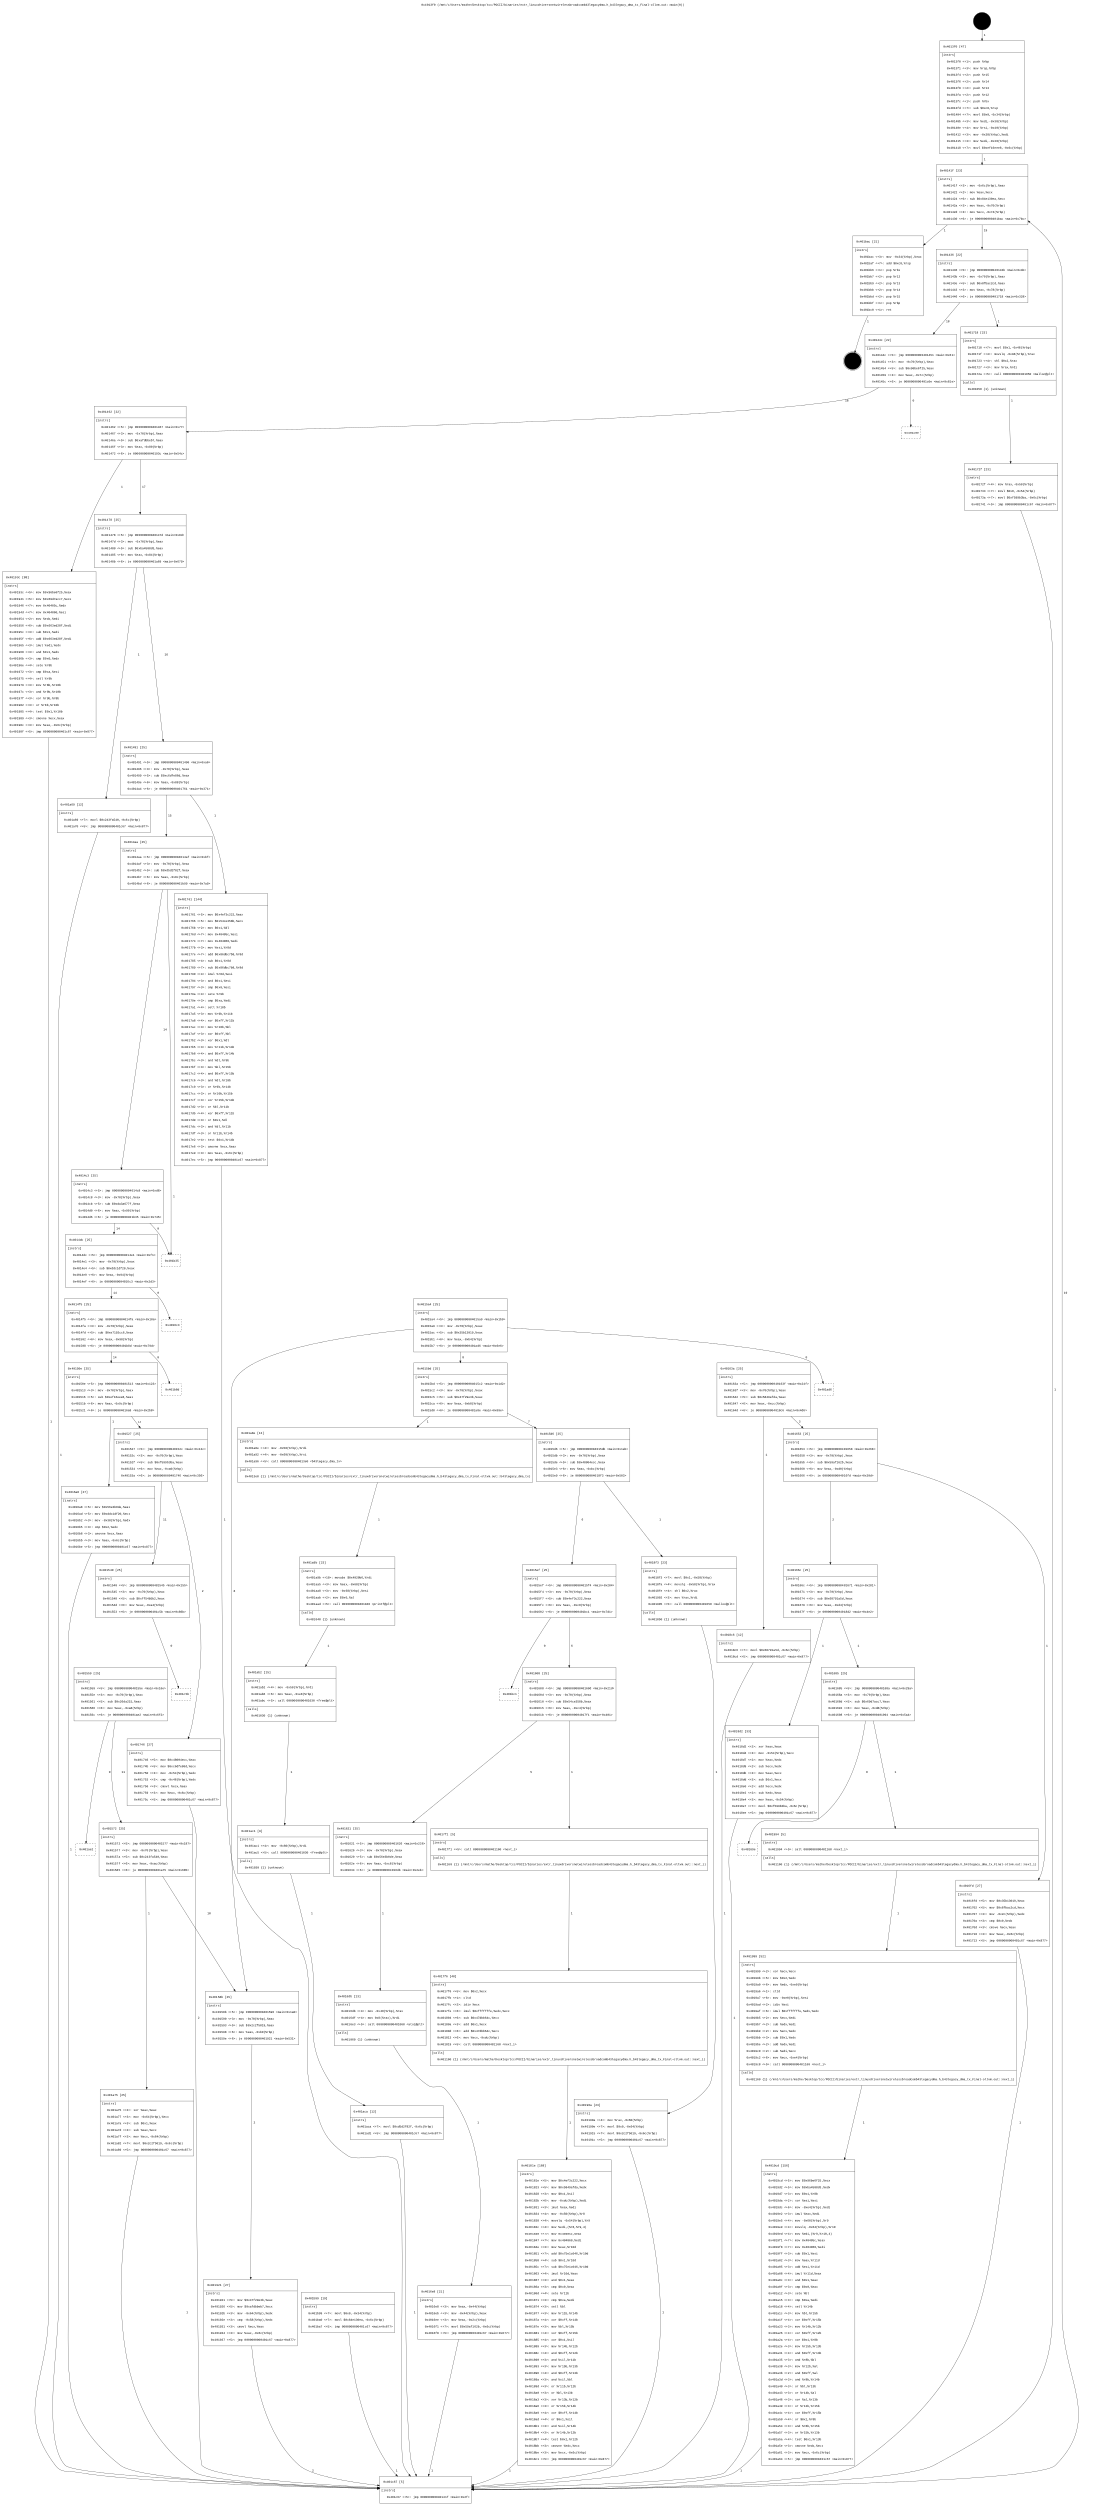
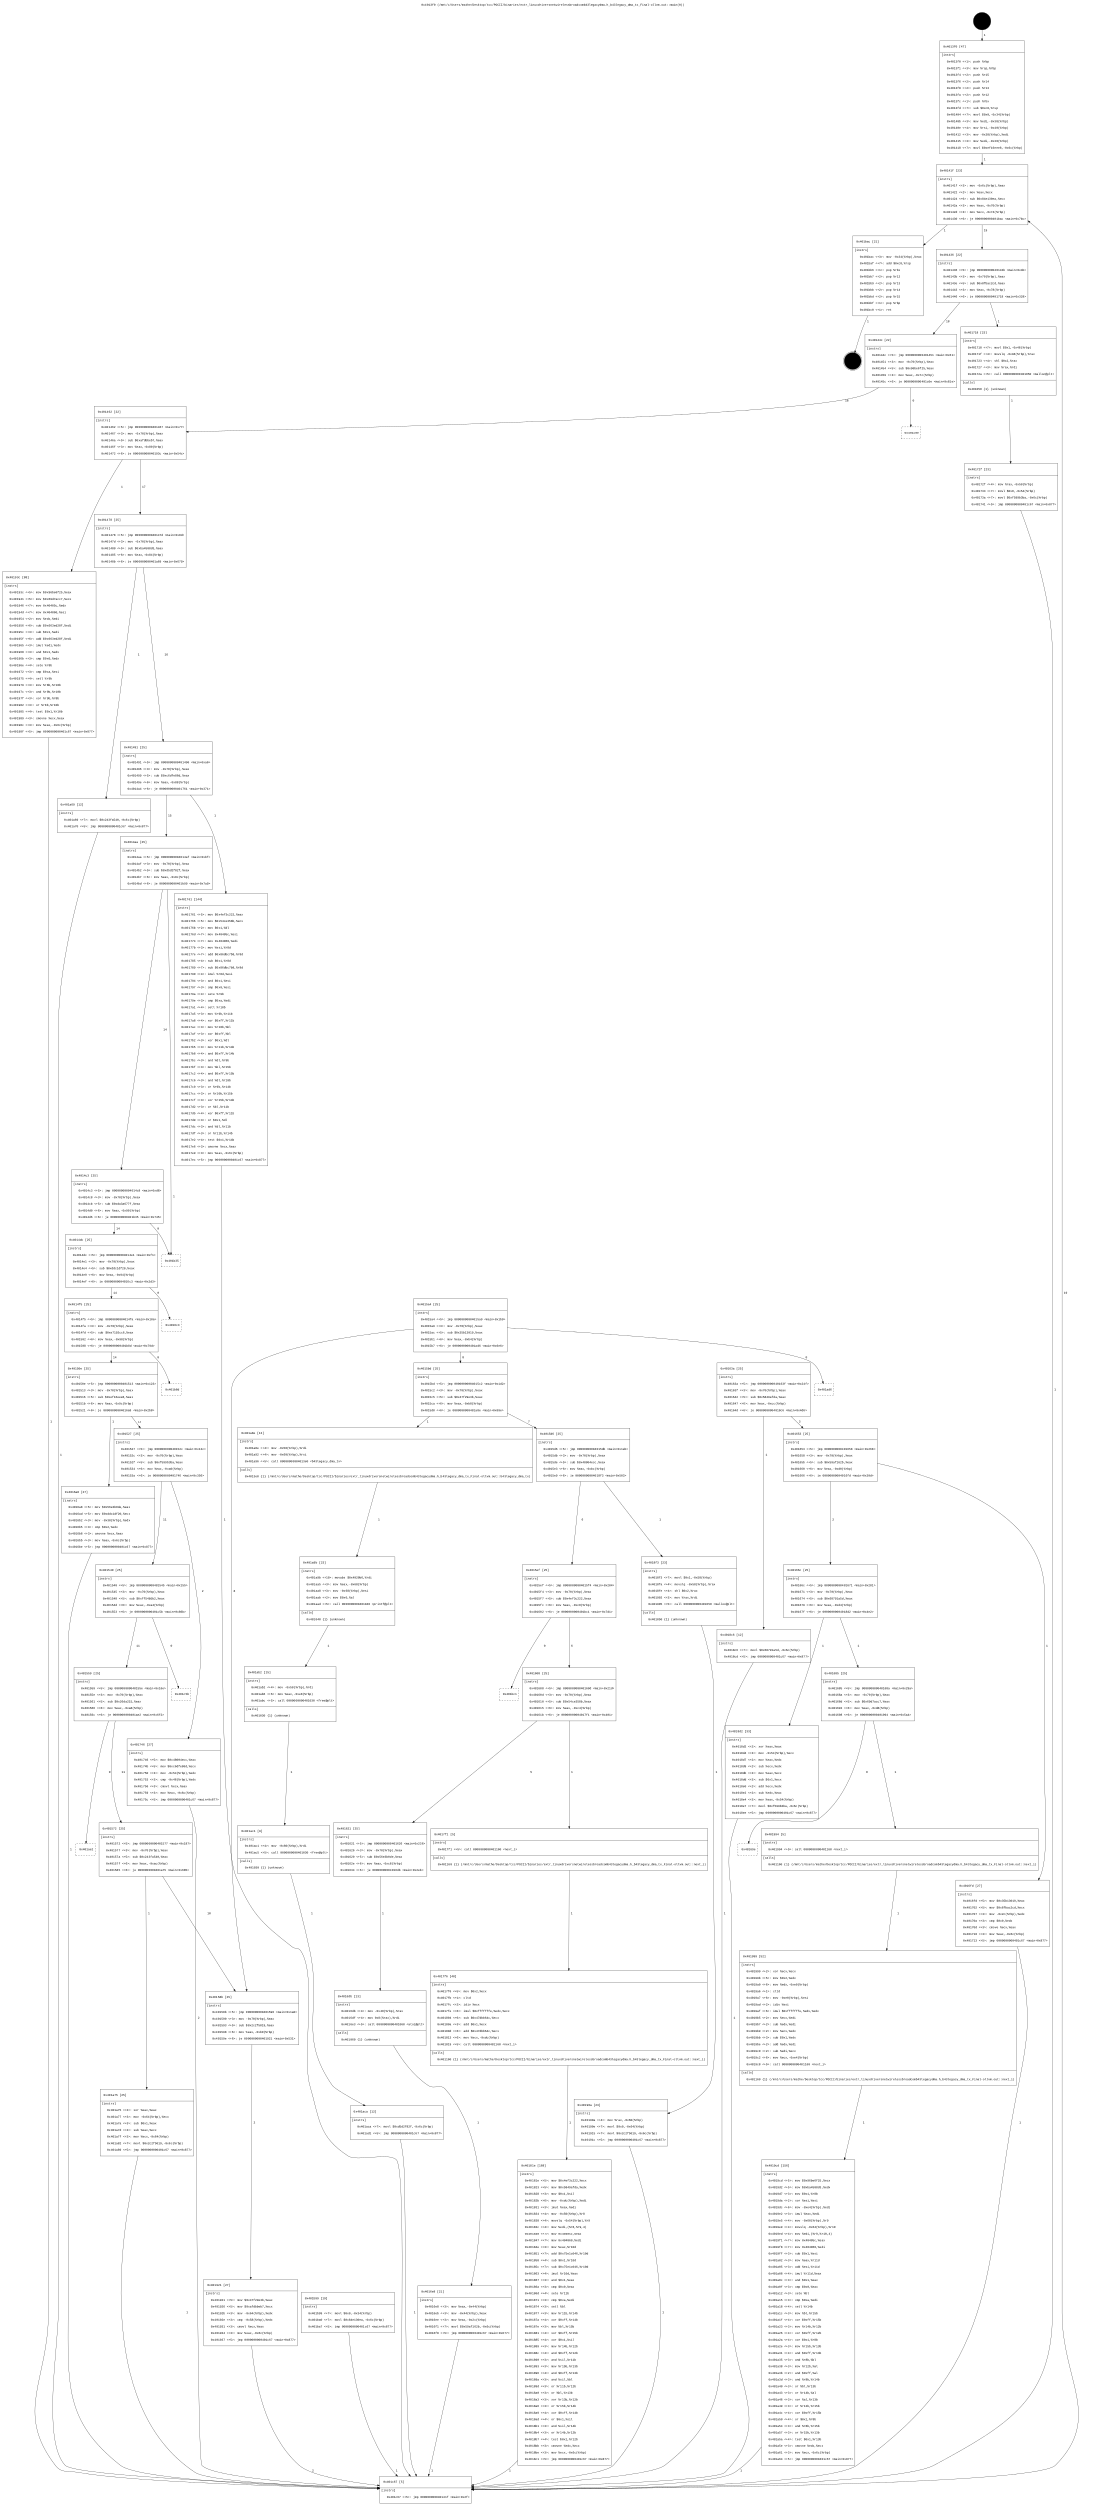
edge "0x401540 [25]" -> "0x401559 [25]": added, label "11"
